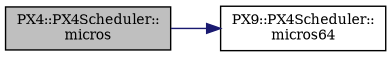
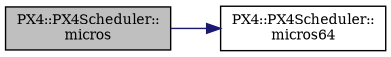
node "PX9::PX4Scheduler:: micros64": label "PX9::PX4Scheduler:: micros64" -> "PX4::PX4Scheduler:: micros64"
